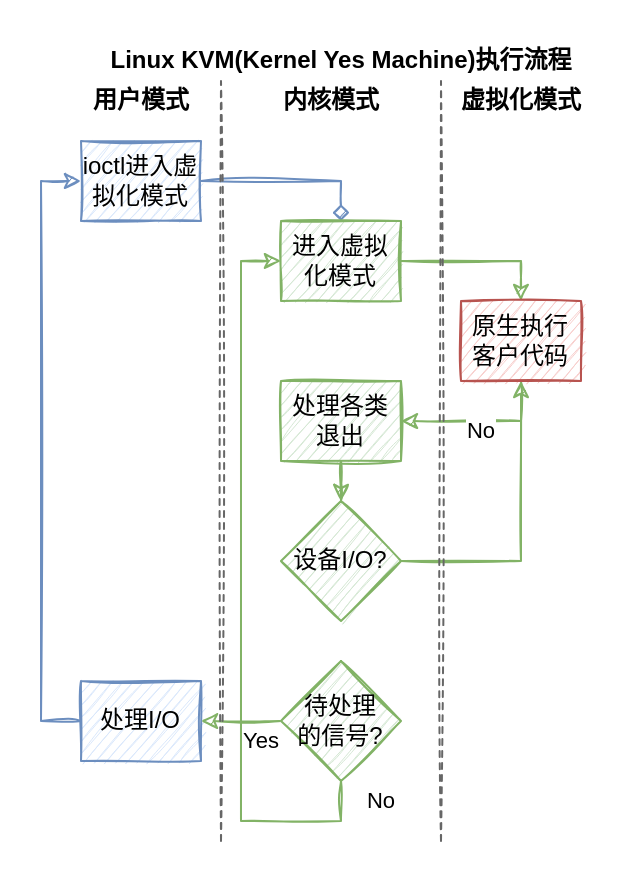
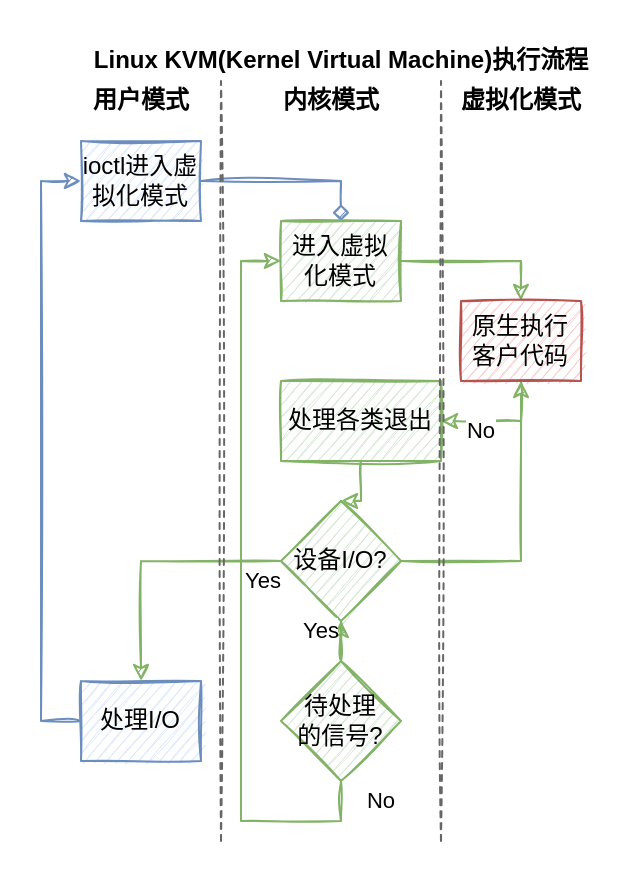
node "Linux KVM(Kernel Yes Machine)执行流程": label "Linux KVM(Kernel Yes Machine)执行流程" -> "Linux KVM(Kernel Virtual Machine)执行流程"
node "处理各类退出": size 120x80 -> 160x80
edge "设备I/O?" -> "处理I/O": added, label "Yes"
edge "待处理 的信号?" -> "处理I/O": now "待处理 的信号?" -> "设备I/O?"
